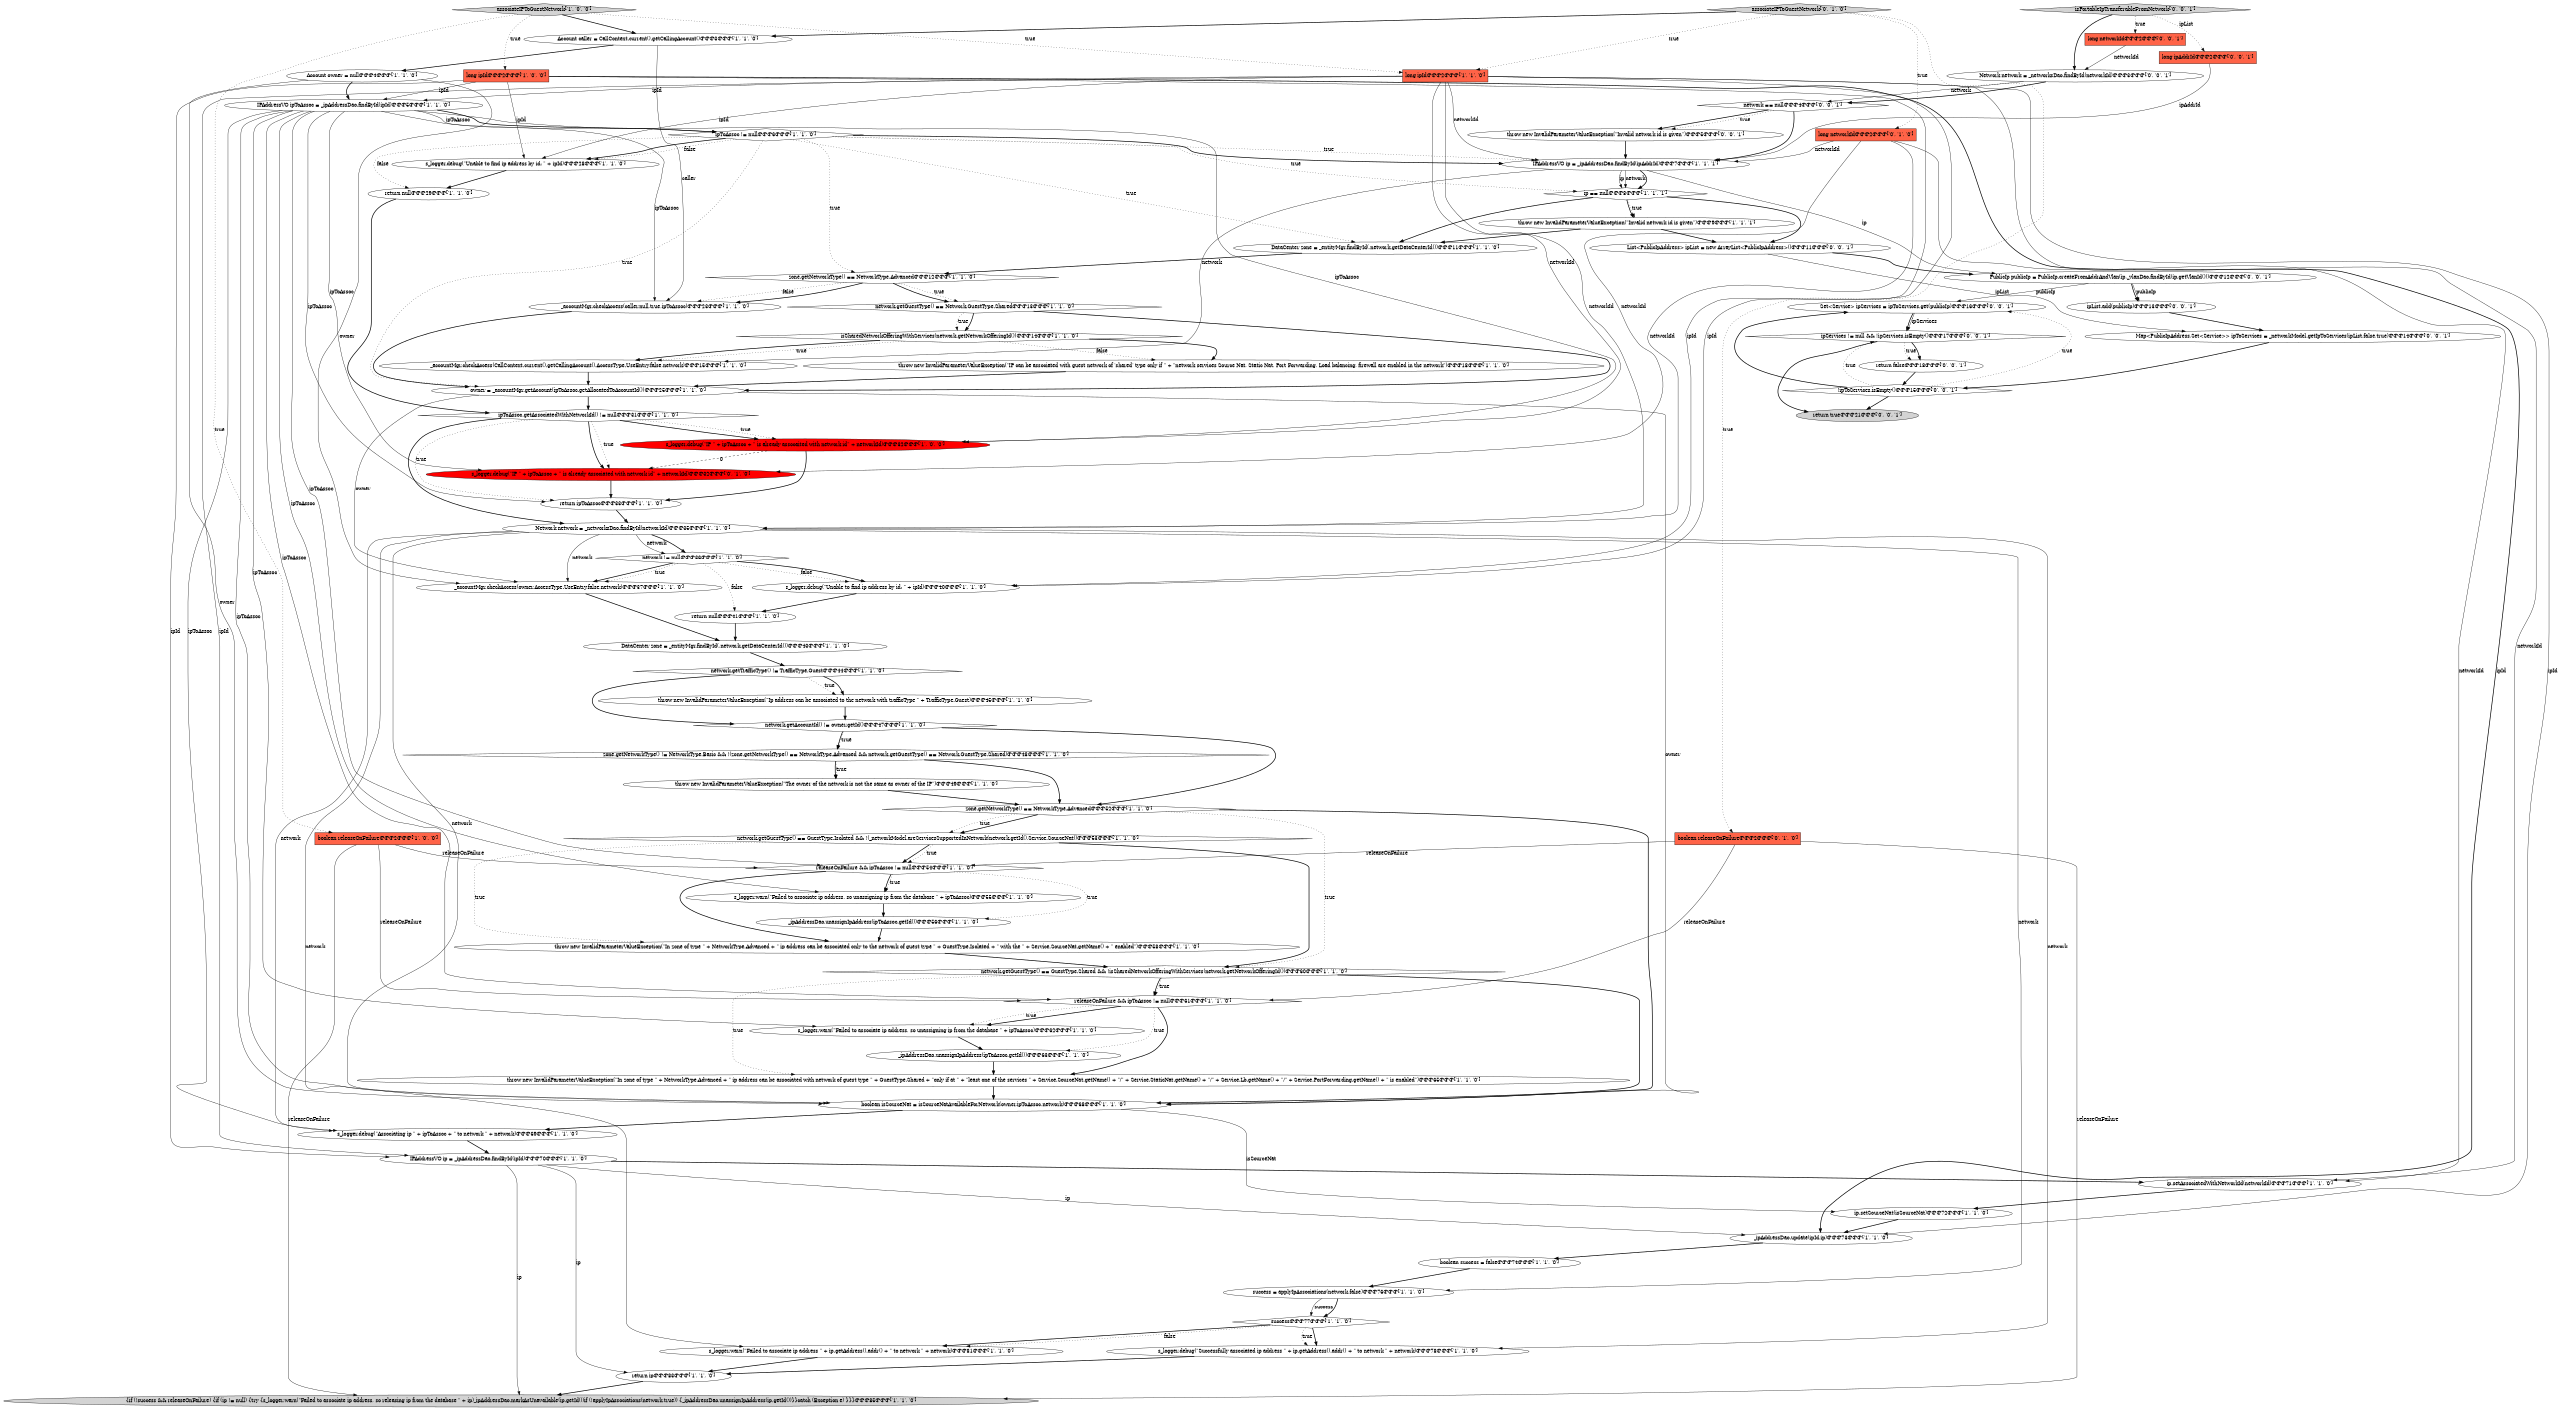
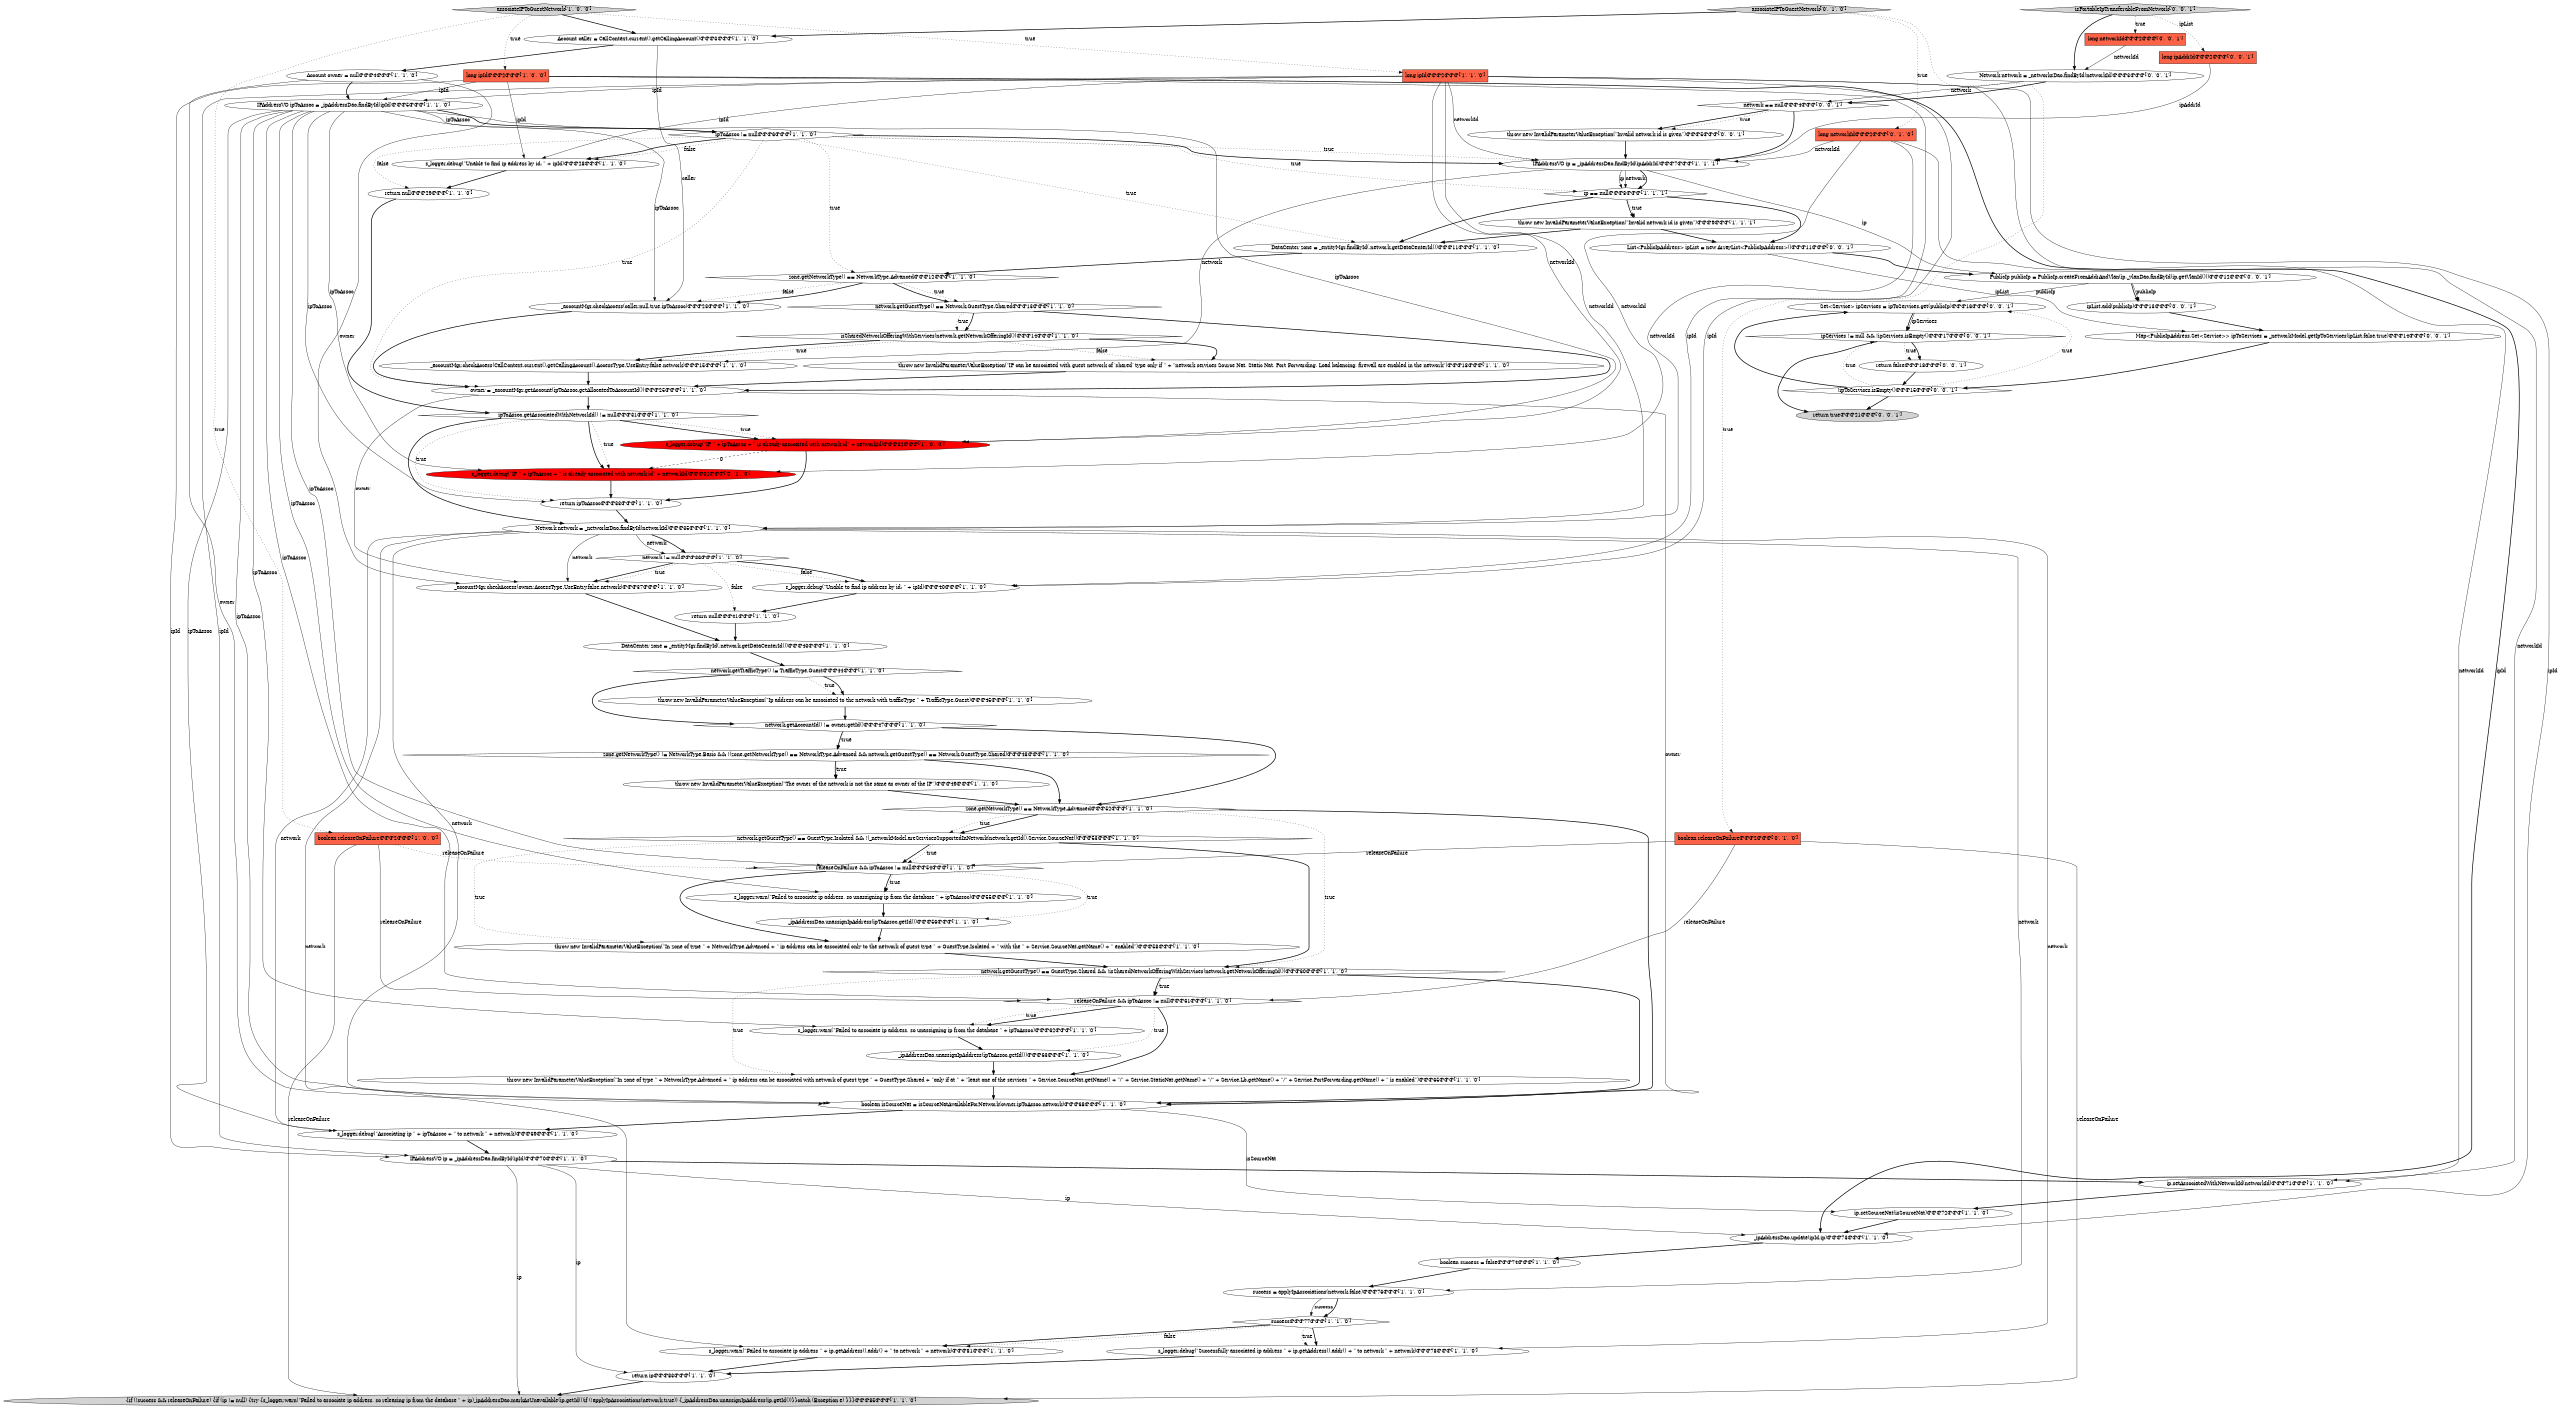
edge "associateIPToGuestNetwork['0', '1', '0']" -> "long ipId@@@2@@@['1', '1', '0']": removed, label "true"
edge "boolean releaseOnFailure@@@2@@@['1', '0', '0']" -> "releaseOnFailure && ipToAssoc != null@@@54@@@['1', '1', '0']": style solid -> dotted
